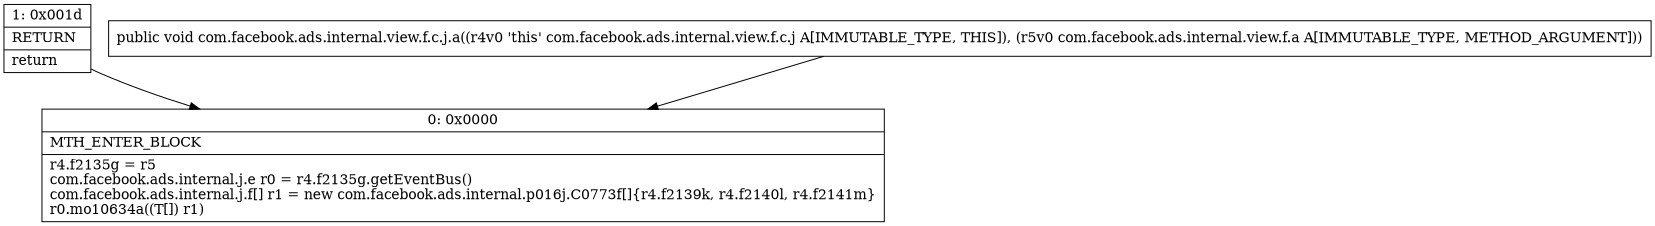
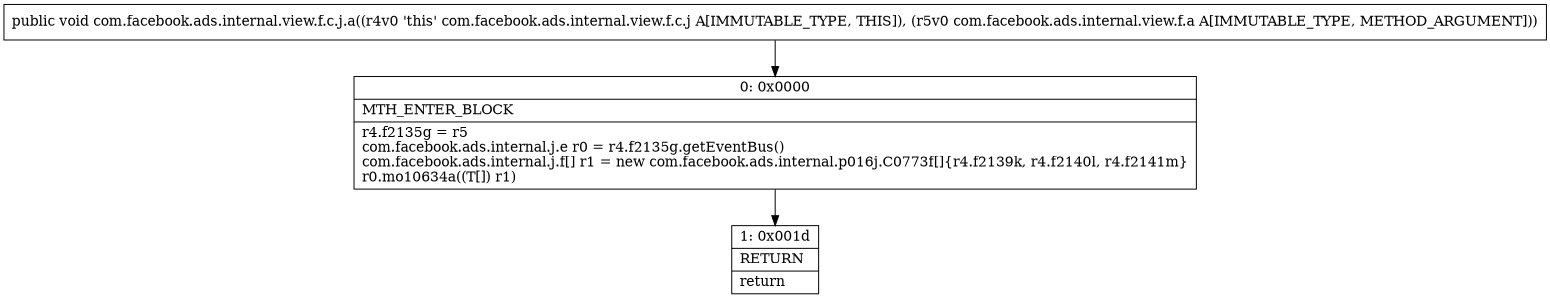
edge "1: 0x001d" -> "0: 0x0000": reversed
